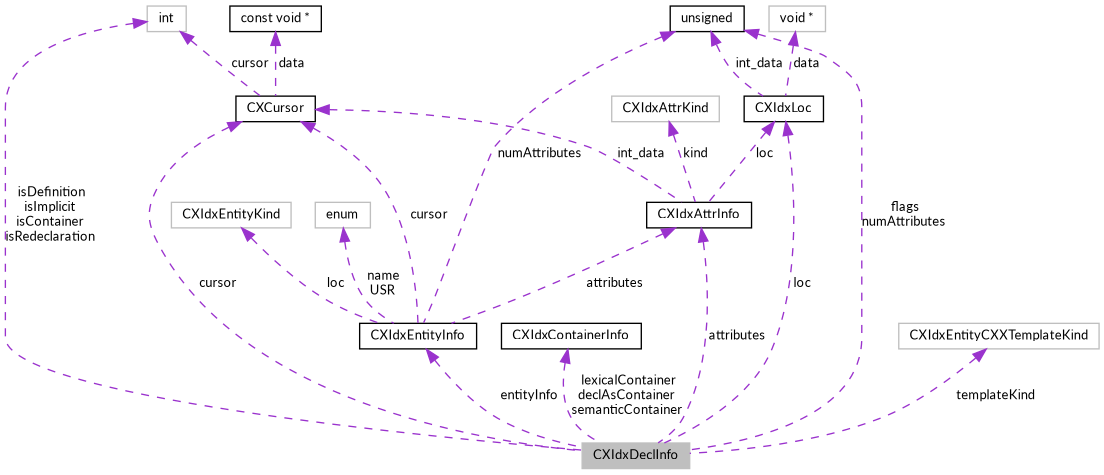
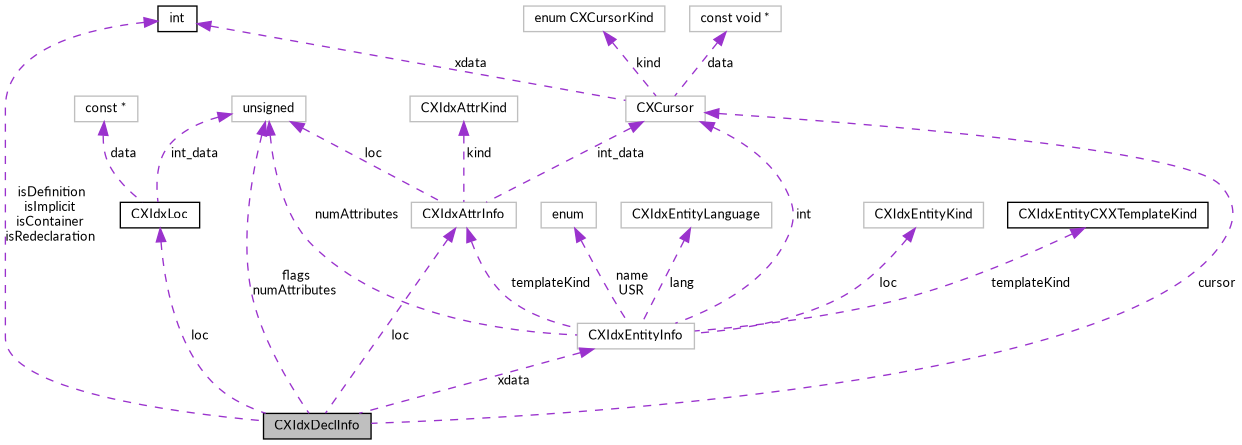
node "int": color grey75 -> black
node "const void *": color black -> grey75
node "enum CXCursorKind": added
node "unsigned": color black -> grey75
node "void *": label "void *" -> "const *"
edge "CXCursor" -> "int": label " cursor" -> " xdata"
node "CXCursor": color black -> grey75
edge "CXIdxAttrInfo" -> "CXIdxLoc": now "CXIdxAttrInfo" -> "unsigned"
edge "CXIdxEntityInfo" -> "CXCursor": label " cursor" -> " int"
node "CXIdxEntityLanguage": added
node "CXIdxAttrInfo": color black -> grey75
edge "CXIdxEntityInfo" -> "CXIdxAttrInfo": label " attributes" -> " templateKind"
node "CXIdxEntityInfo": color black -> grey75
node "CXIdxContainerInfo": removed
edge "CXIdxDeclInfo" -> "CXIdxAttrInfo": label " attributes" -> " loc"
node "CXIdxEntityCXXTemplateKind": color grey75 -> black
edge "CXIdxDeclInfo" -> "CXIdxEntityInfo": label " entityInfo" -> " xdata"
edge "CXIdxDeclInfo" -> "CXIdxEntityCXXTemplateKind": now "CXIdxEntityInfo" -> "CXIdxEntityCXXTemplateKind"
node "CXIdxDeclInfo": color grey75 -> black
